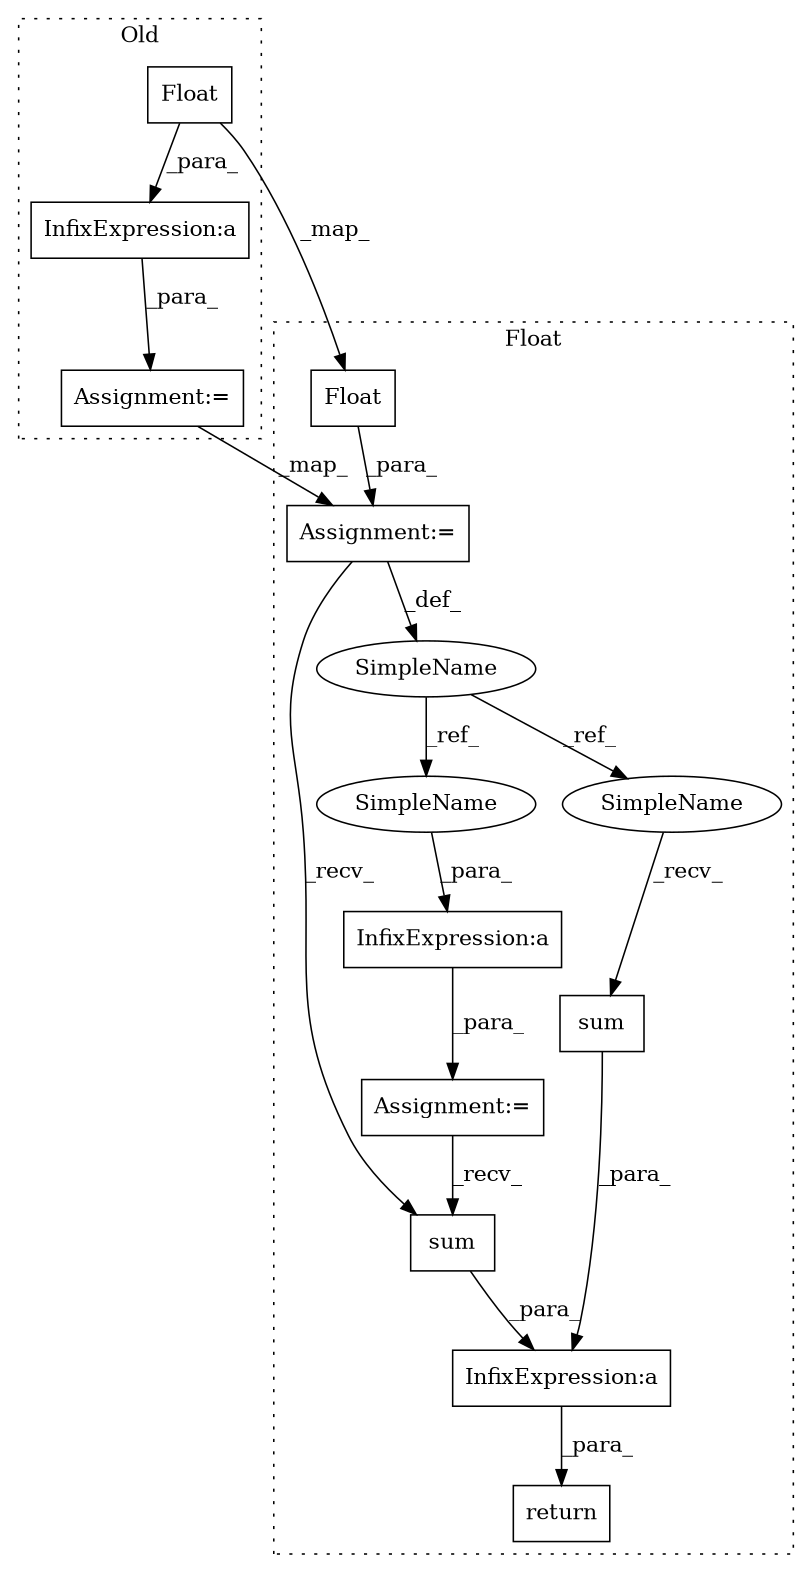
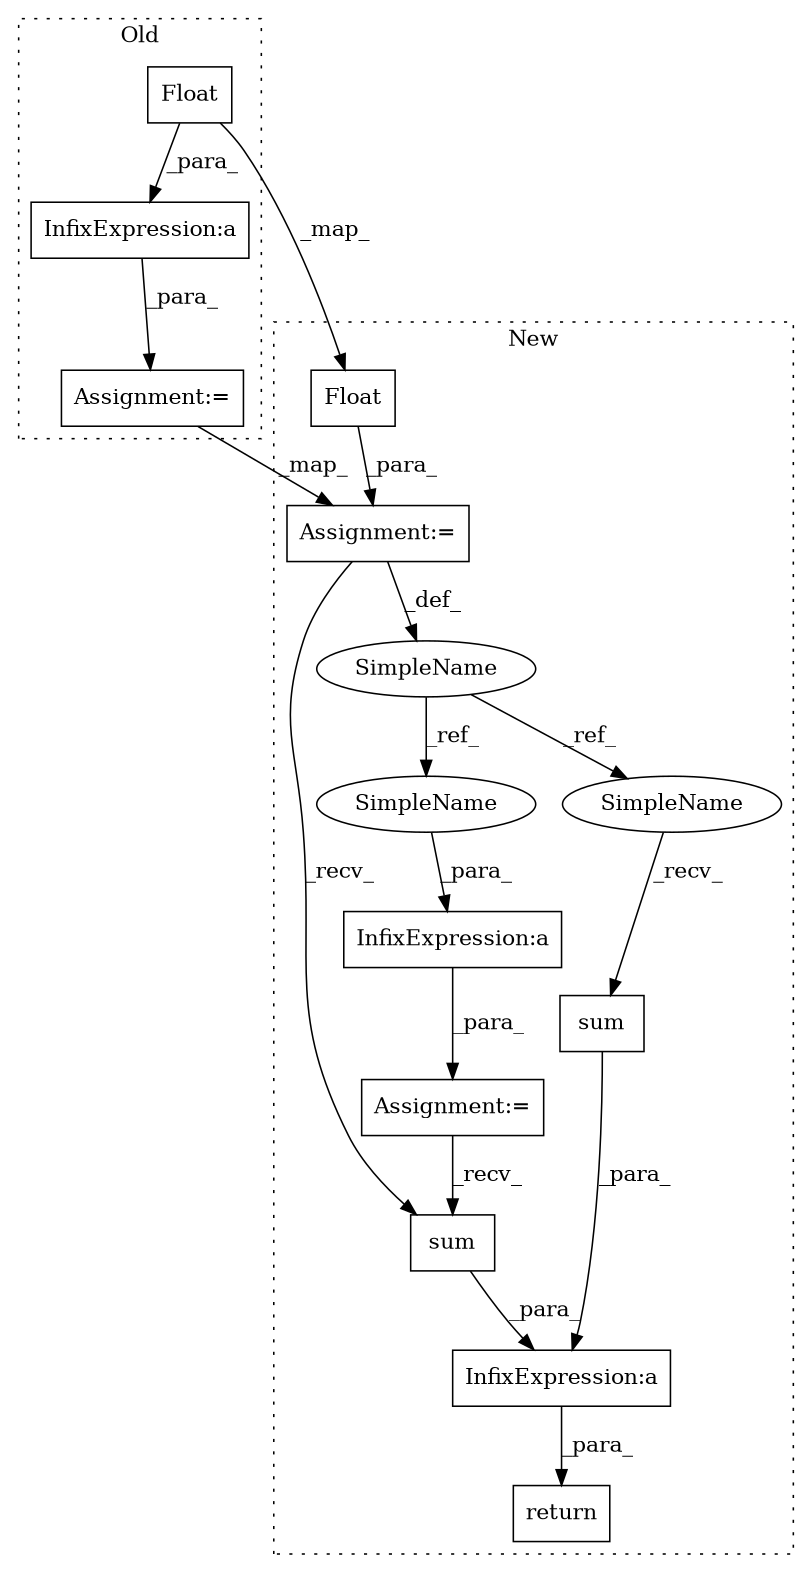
cluster "Float": label "Float" -> "New"
